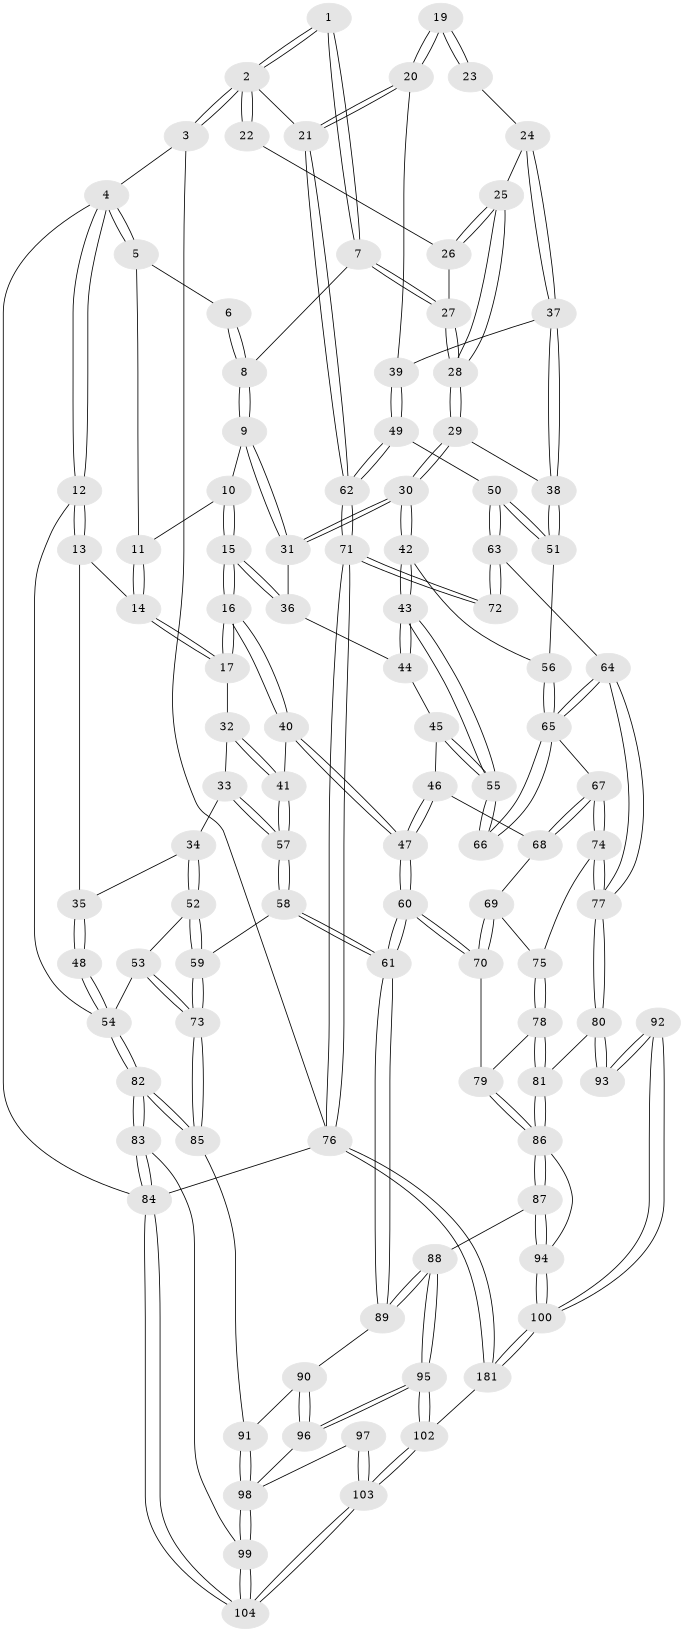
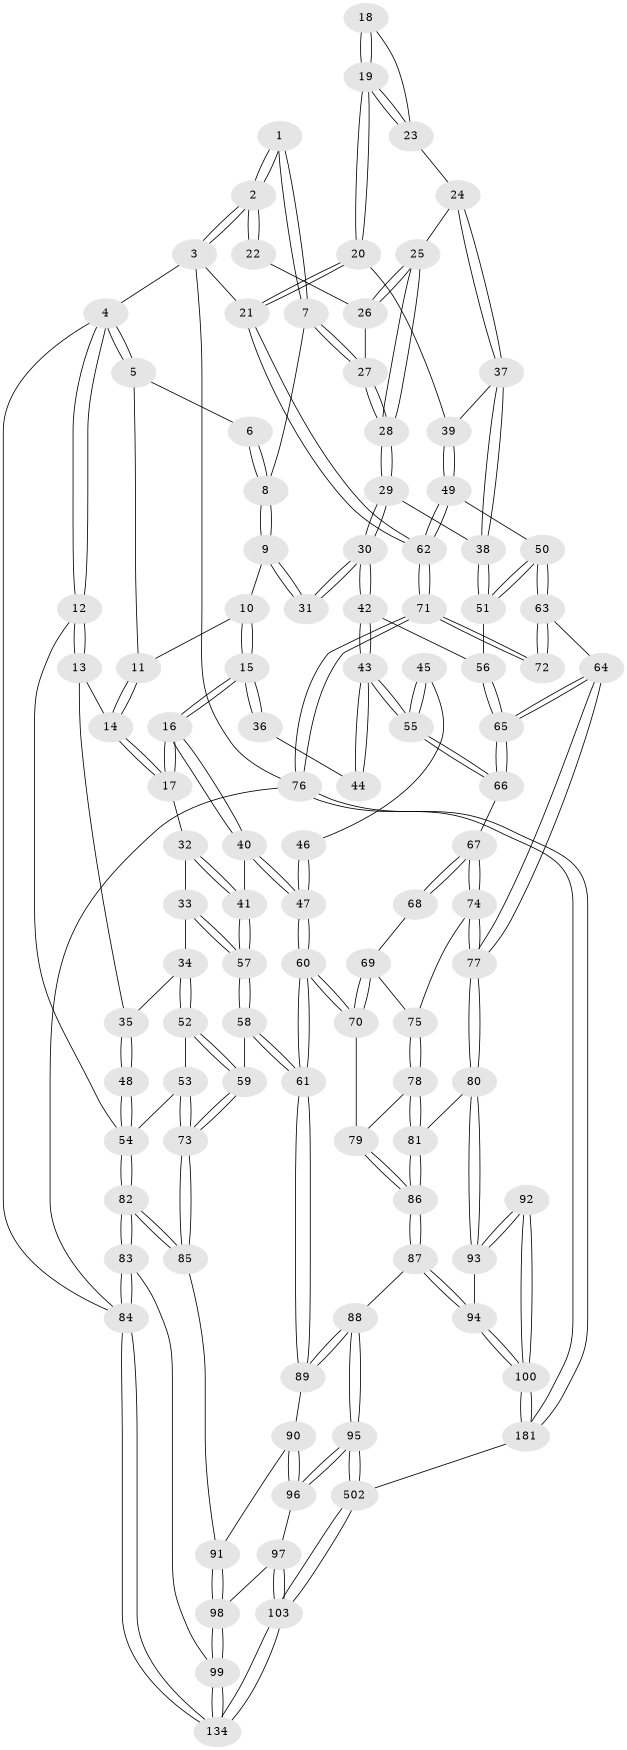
node "18": added
edge "2" -- "21": now "3" -- "21"
edge "31" -- "36": removed
edge "44" -- "45": removed
edge "65" -- "67": now "66" -- "67"
edge "46" -- "68": removed
edge "86" -- "94": now "93" -- "94"
node "102": label "102" -> "502"
edge "96" -- "98": now "96" -- "97"
node "104": label "104" -> "134"
